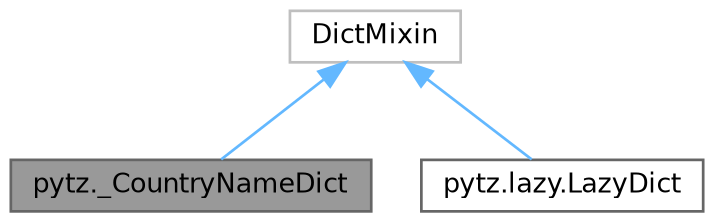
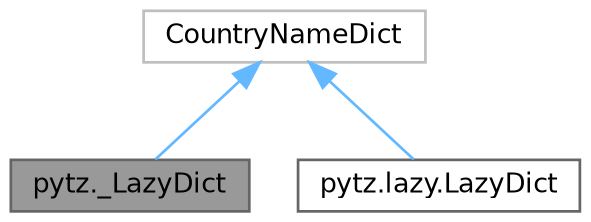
node "DictMixin": label "DictMixin" -> "CountryNameDict"
node "pytz._CountryNameDict": label "pytz._CountryNameDict" -> "pytz._LazyDict"
